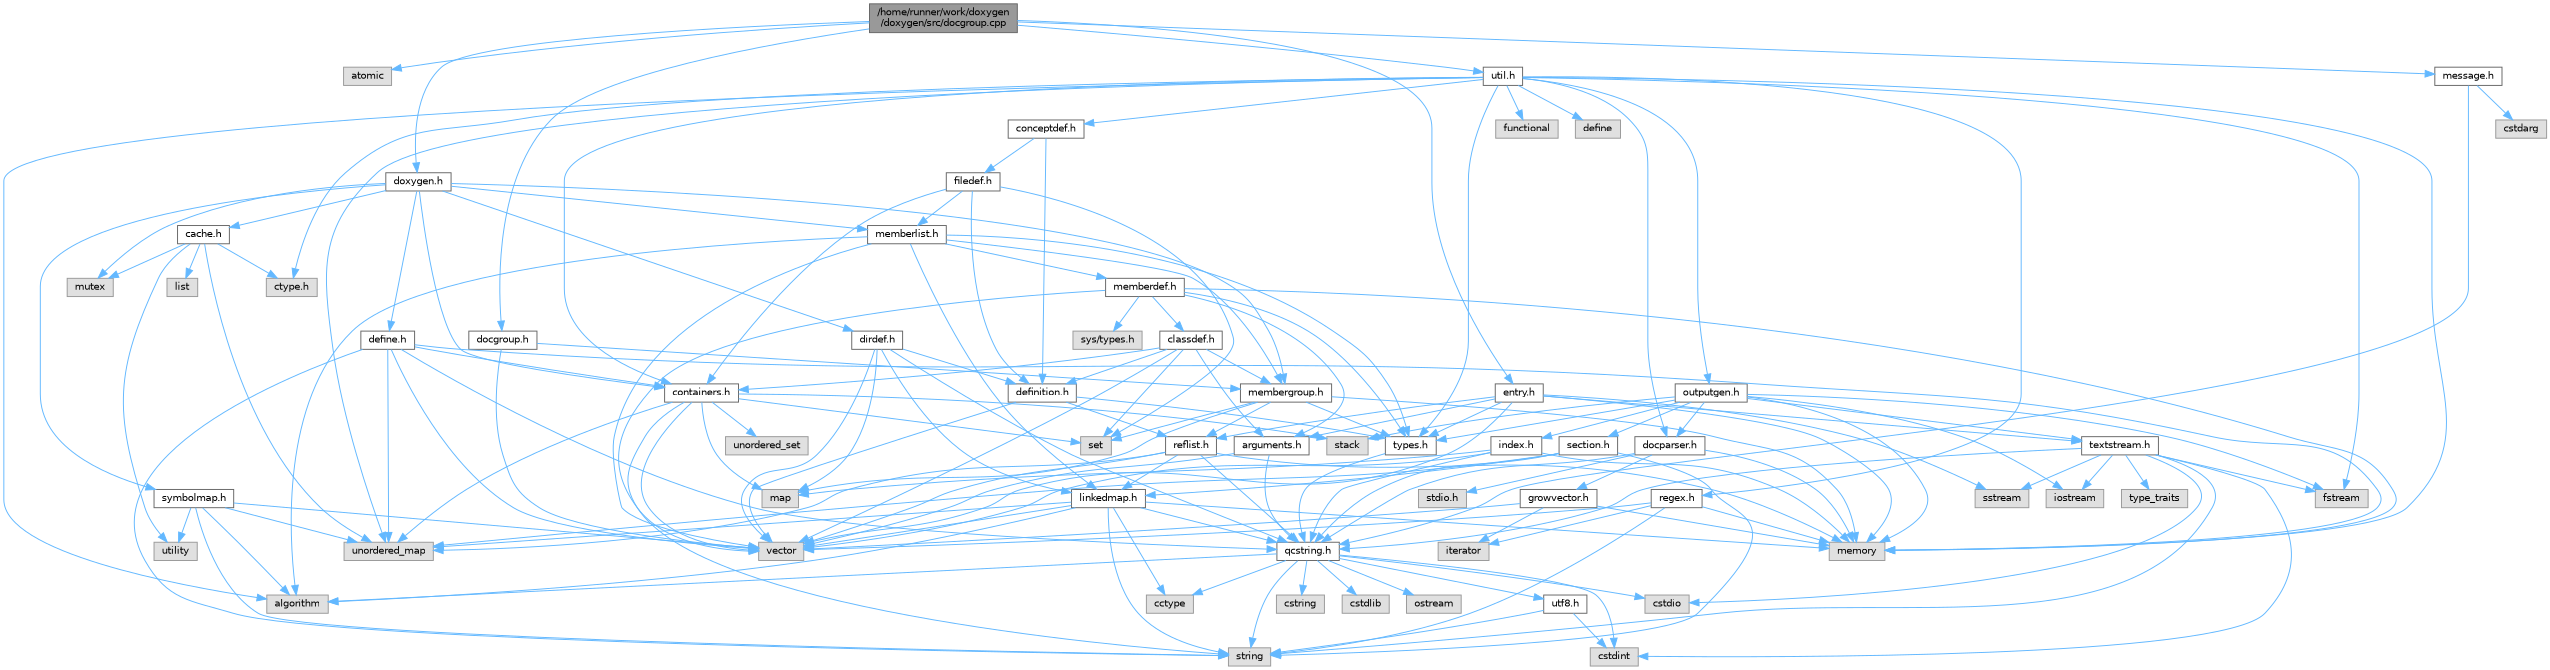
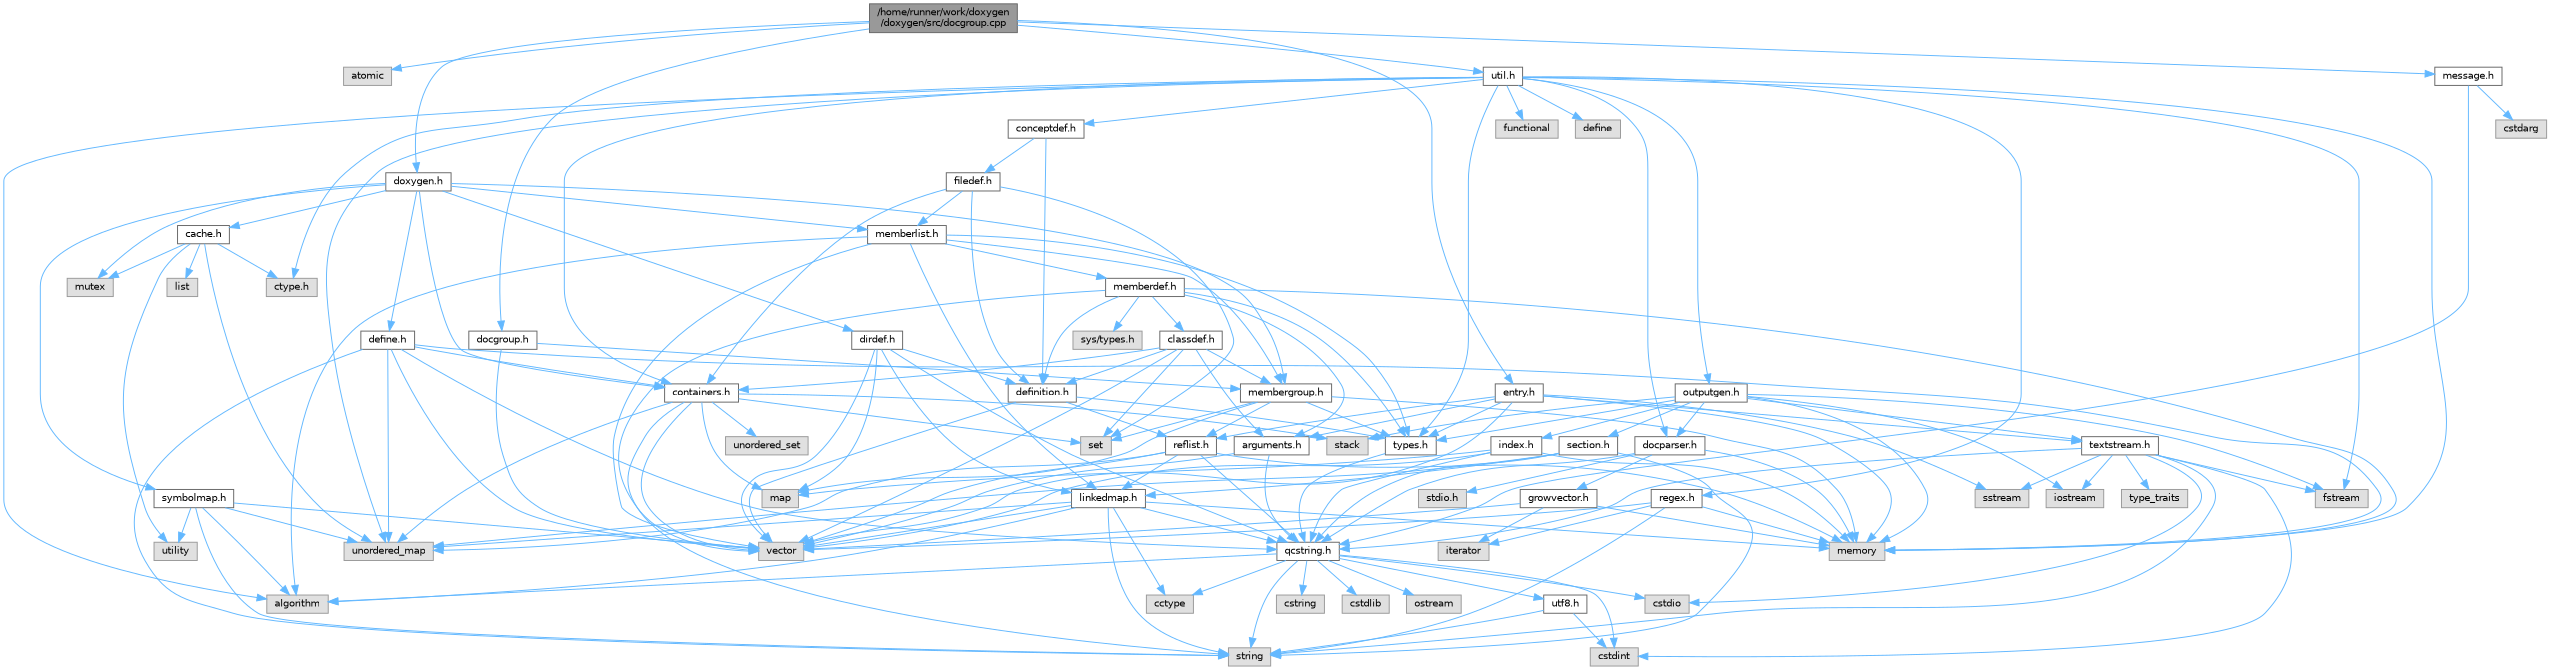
edge "memberdef.h" -> "definition.h": added
